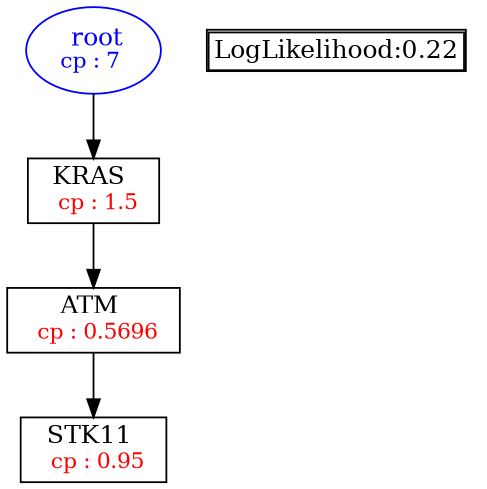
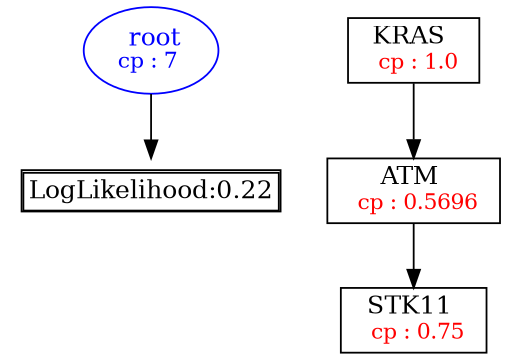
edge "root" -> "KRAS": now "root" -> "LogLikelihood:0.22"
node "KRAS": text "cp : 1.5" -> "cp : 1.0"
node "STK11": text "cp : 0.95" -> "cp : 0.75"
